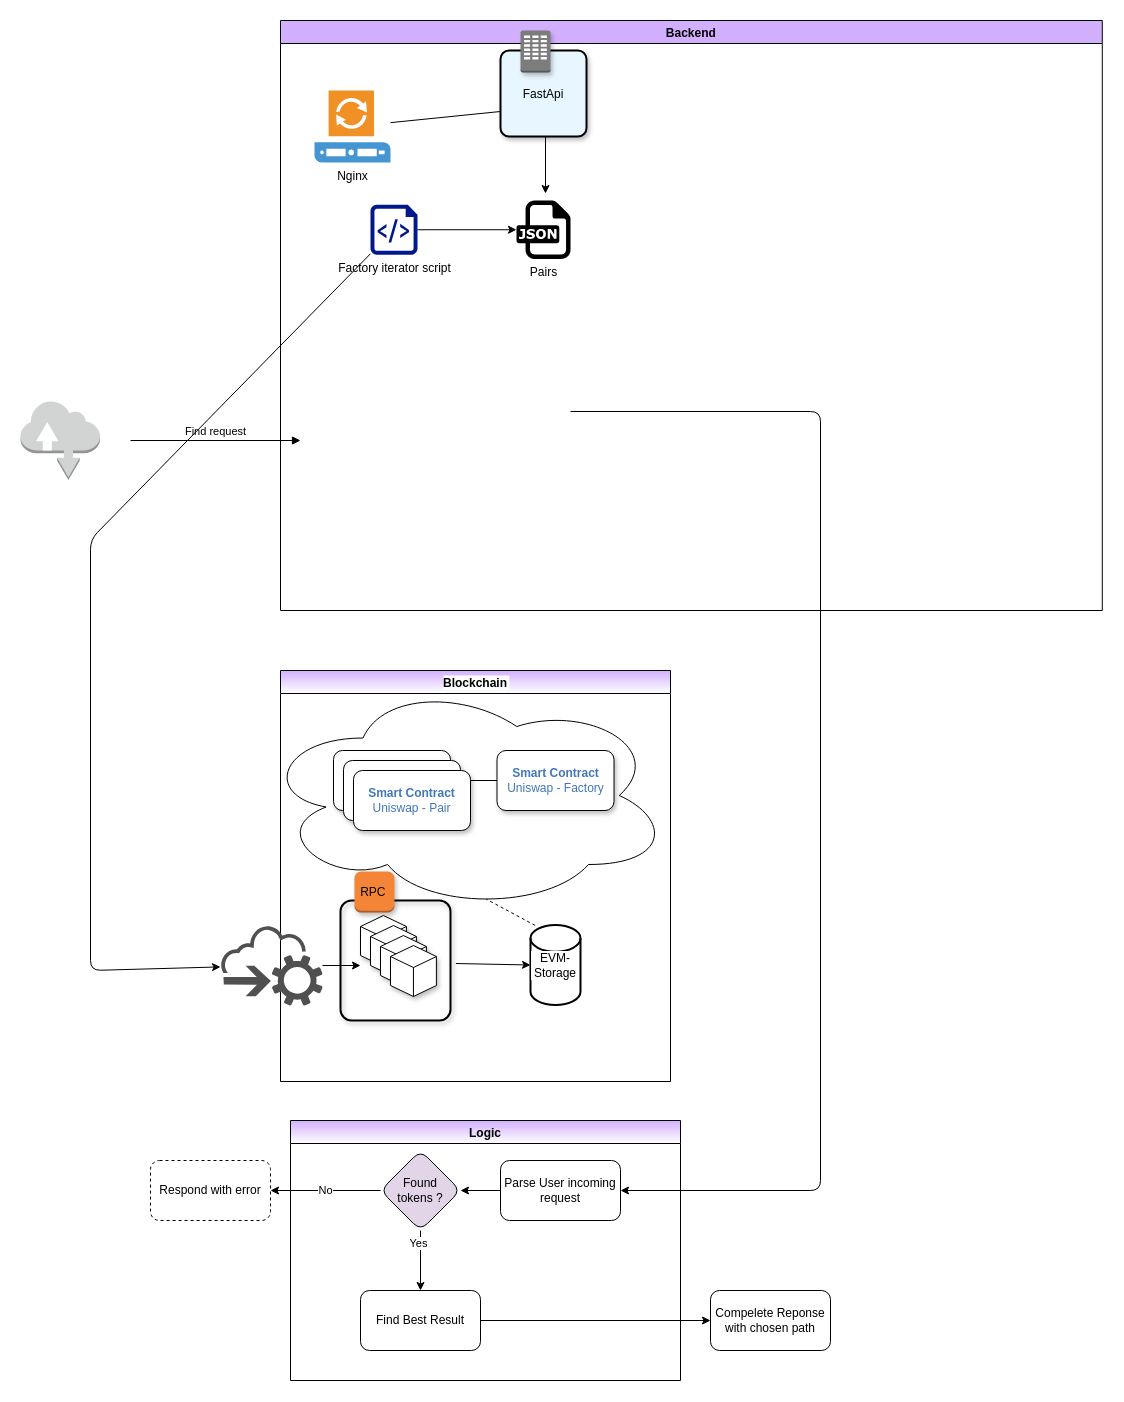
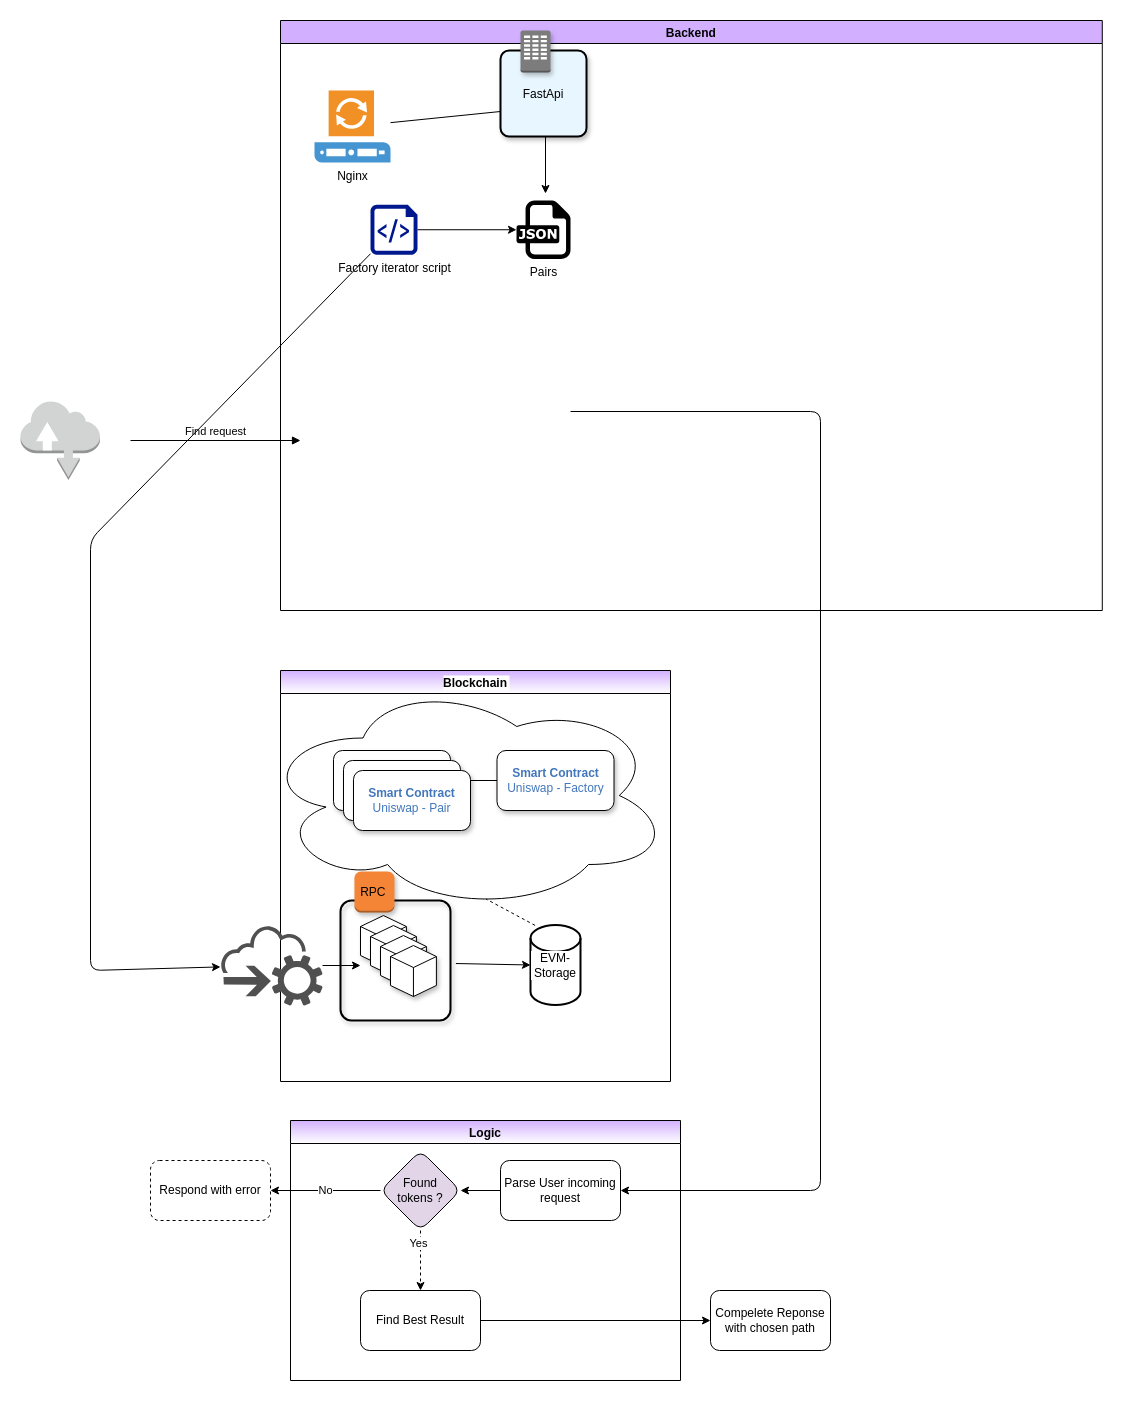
edge "Found tokens ?" -> "Find Best Result": style solid -> dashed
